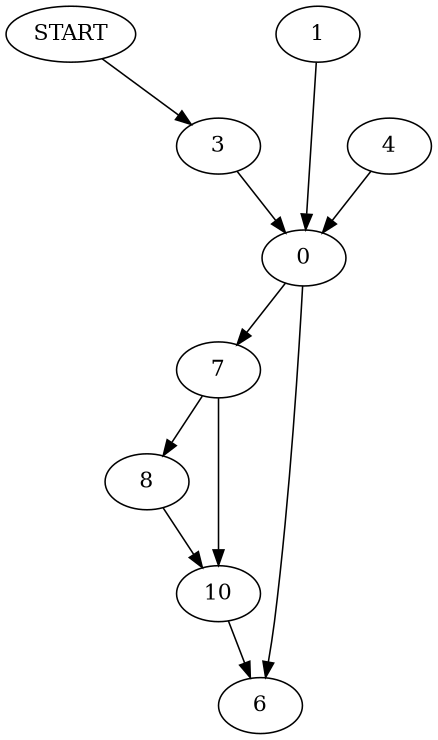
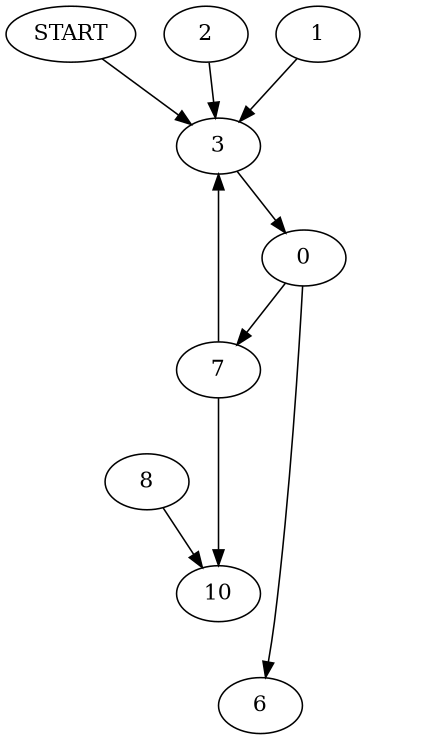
node "2": added
edge "1" -> "0": now "1" -> "3"
node "4": removed
edge "7" -> "8": now "7" -> "3"
edge "10" -> "6": removed
